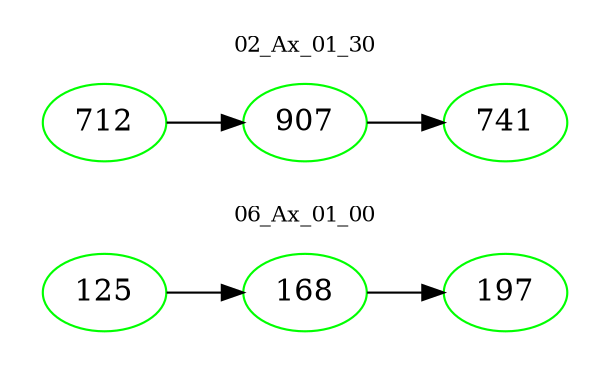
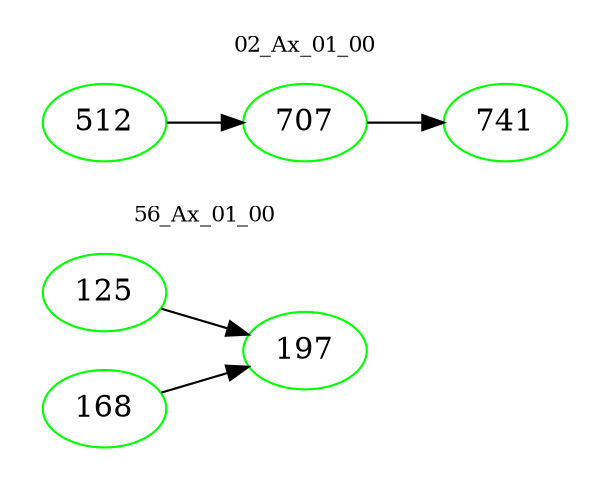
cluster "02_Ax_01_30": label "02_Ax_01_30" -> "02_Ax_01_00"
node "712": label "712" -> "512"
node "907": label "907" -> "707"
cluster "06_Ax_01_00": label "06_Ax_01_00" -> "56_Ax_01_00"
edge "125" -> "168": now "125" -> "197"
